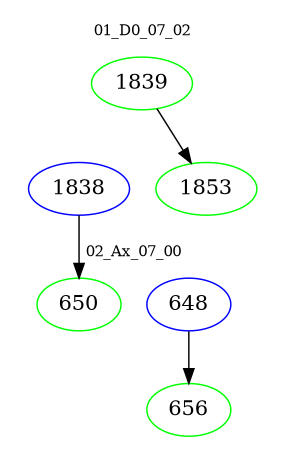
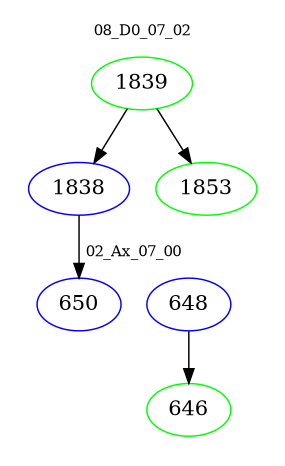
cluster "01_D0_07_02": label "01_D0_07_02" -> "08_D0_07_02"
edge "1839" -> "1838": added
node "650": color green -> blue
node "656": label "656" -> "646"
